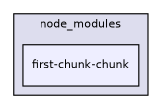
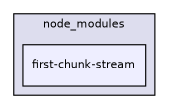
node "first-chunk-chunk": label "first-chunk-chunk" -> "first-chunk-stream"
